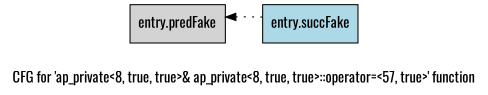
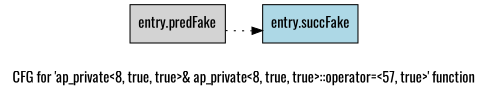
edge "entry.succFake" -> "entry.predFake": reversed
